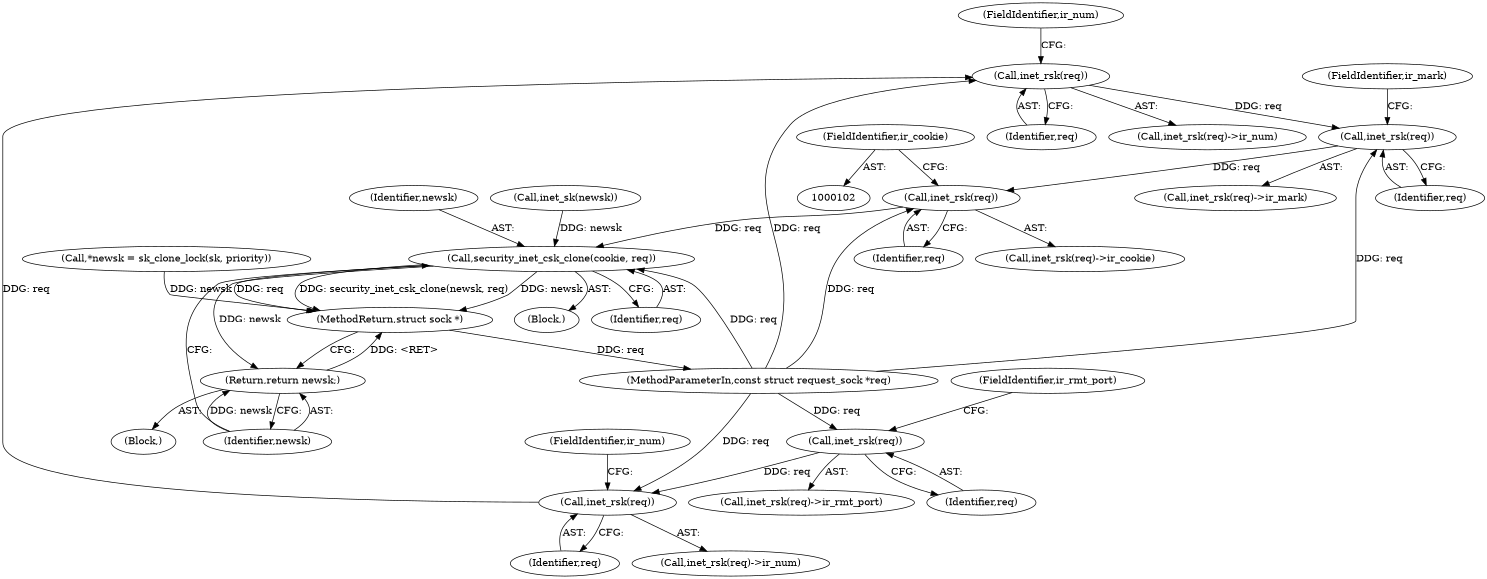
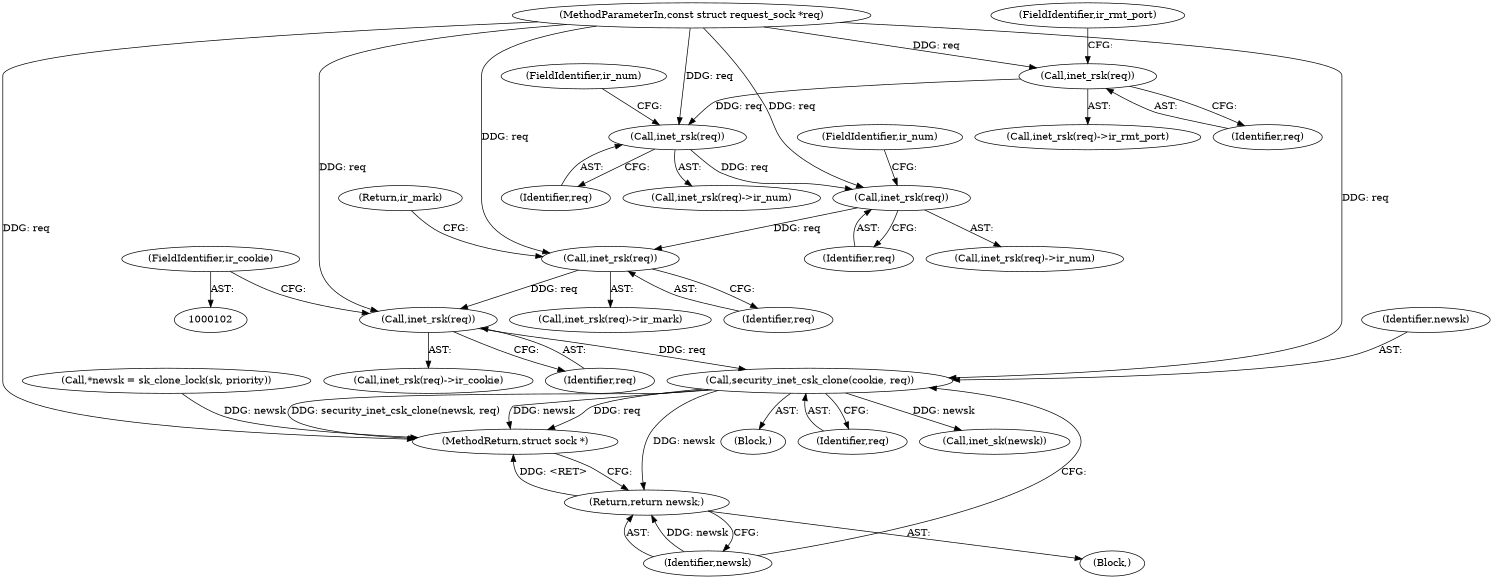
node "(FieldIdentifier,ir_mark)": label "(FieldIdentifier,ir_mark)" -> "(Return,ir_mark)"
edge "(Call,inet_sk(newsk))" -> "(Call,security_inet_csk_clone(cookie, req))": reversed
edge "(MethodReturn,struct sock *)" -> "(MethodParameterIn,const struct request_sock *req)": reversed
